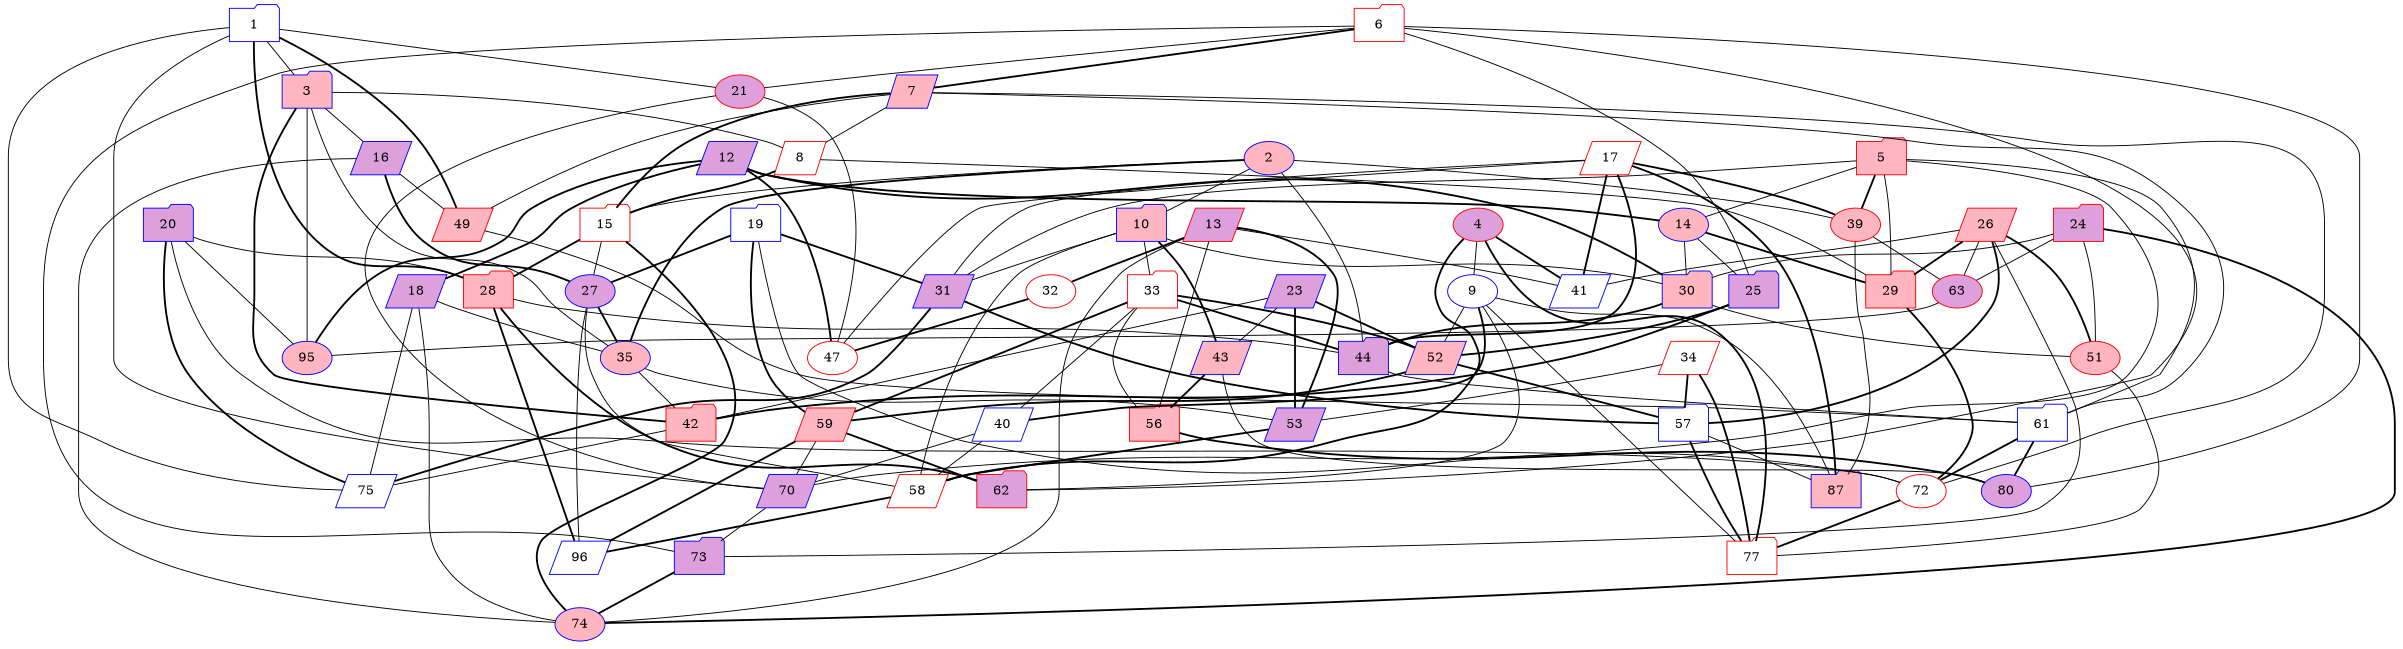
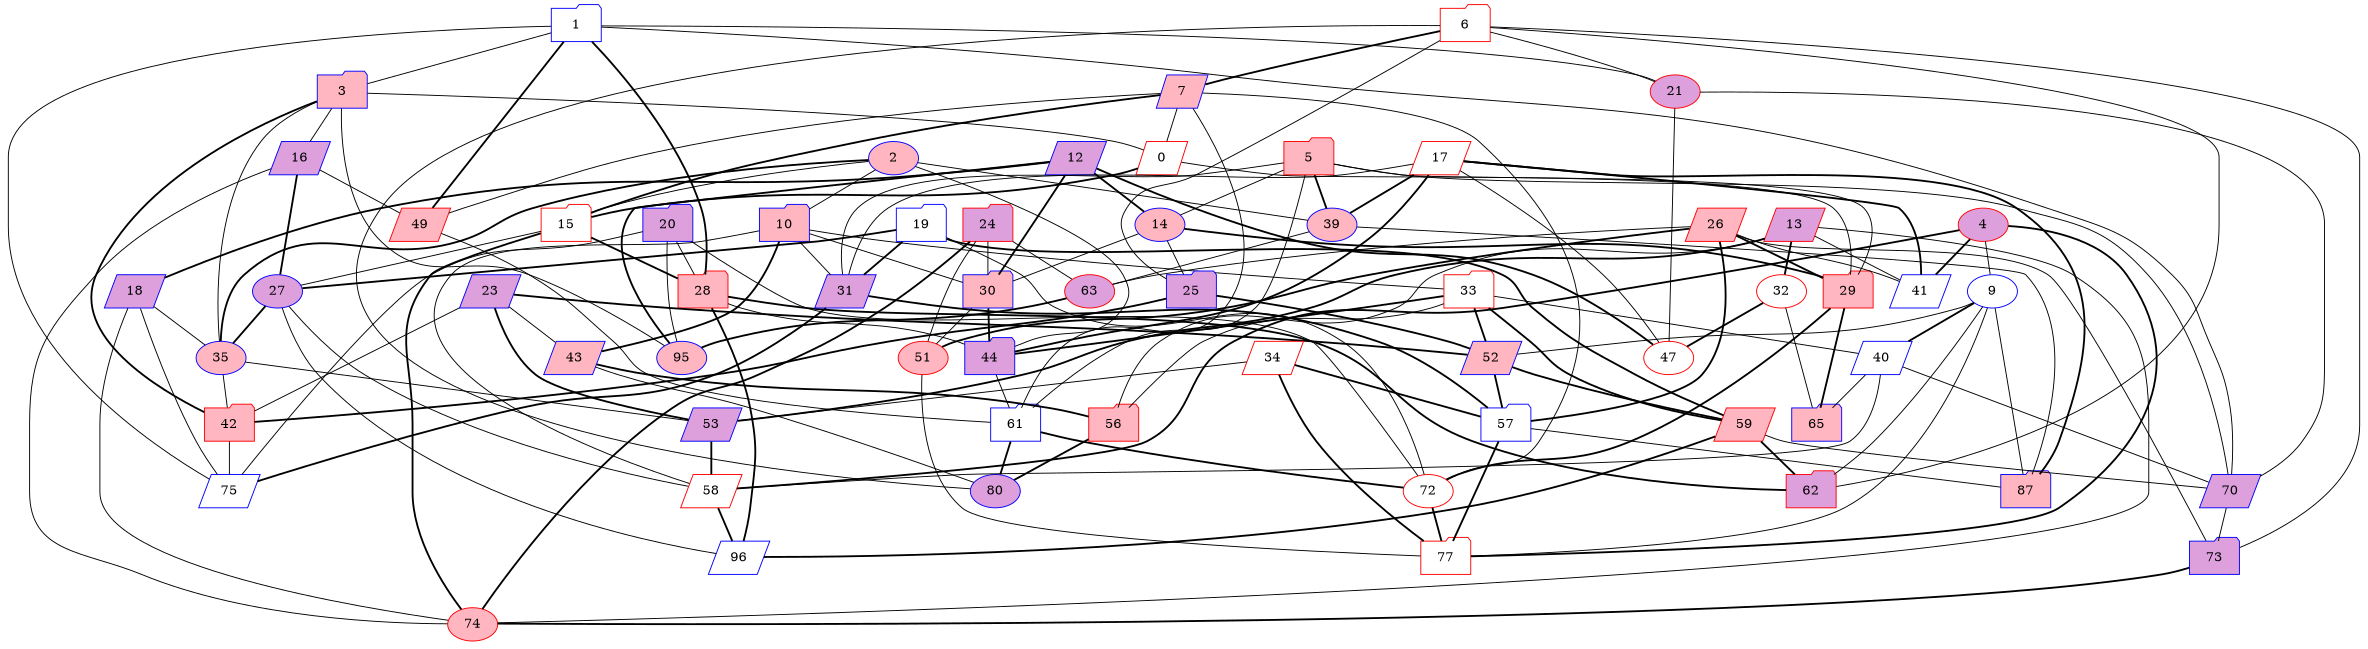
node "8": label "8" -> "0"
node "39": color red -> blue
edge "63" -- "95": style solid -> bold
edge "20" -- "75": style bold -> solid
node "65": added
node "74": color blue -> red
